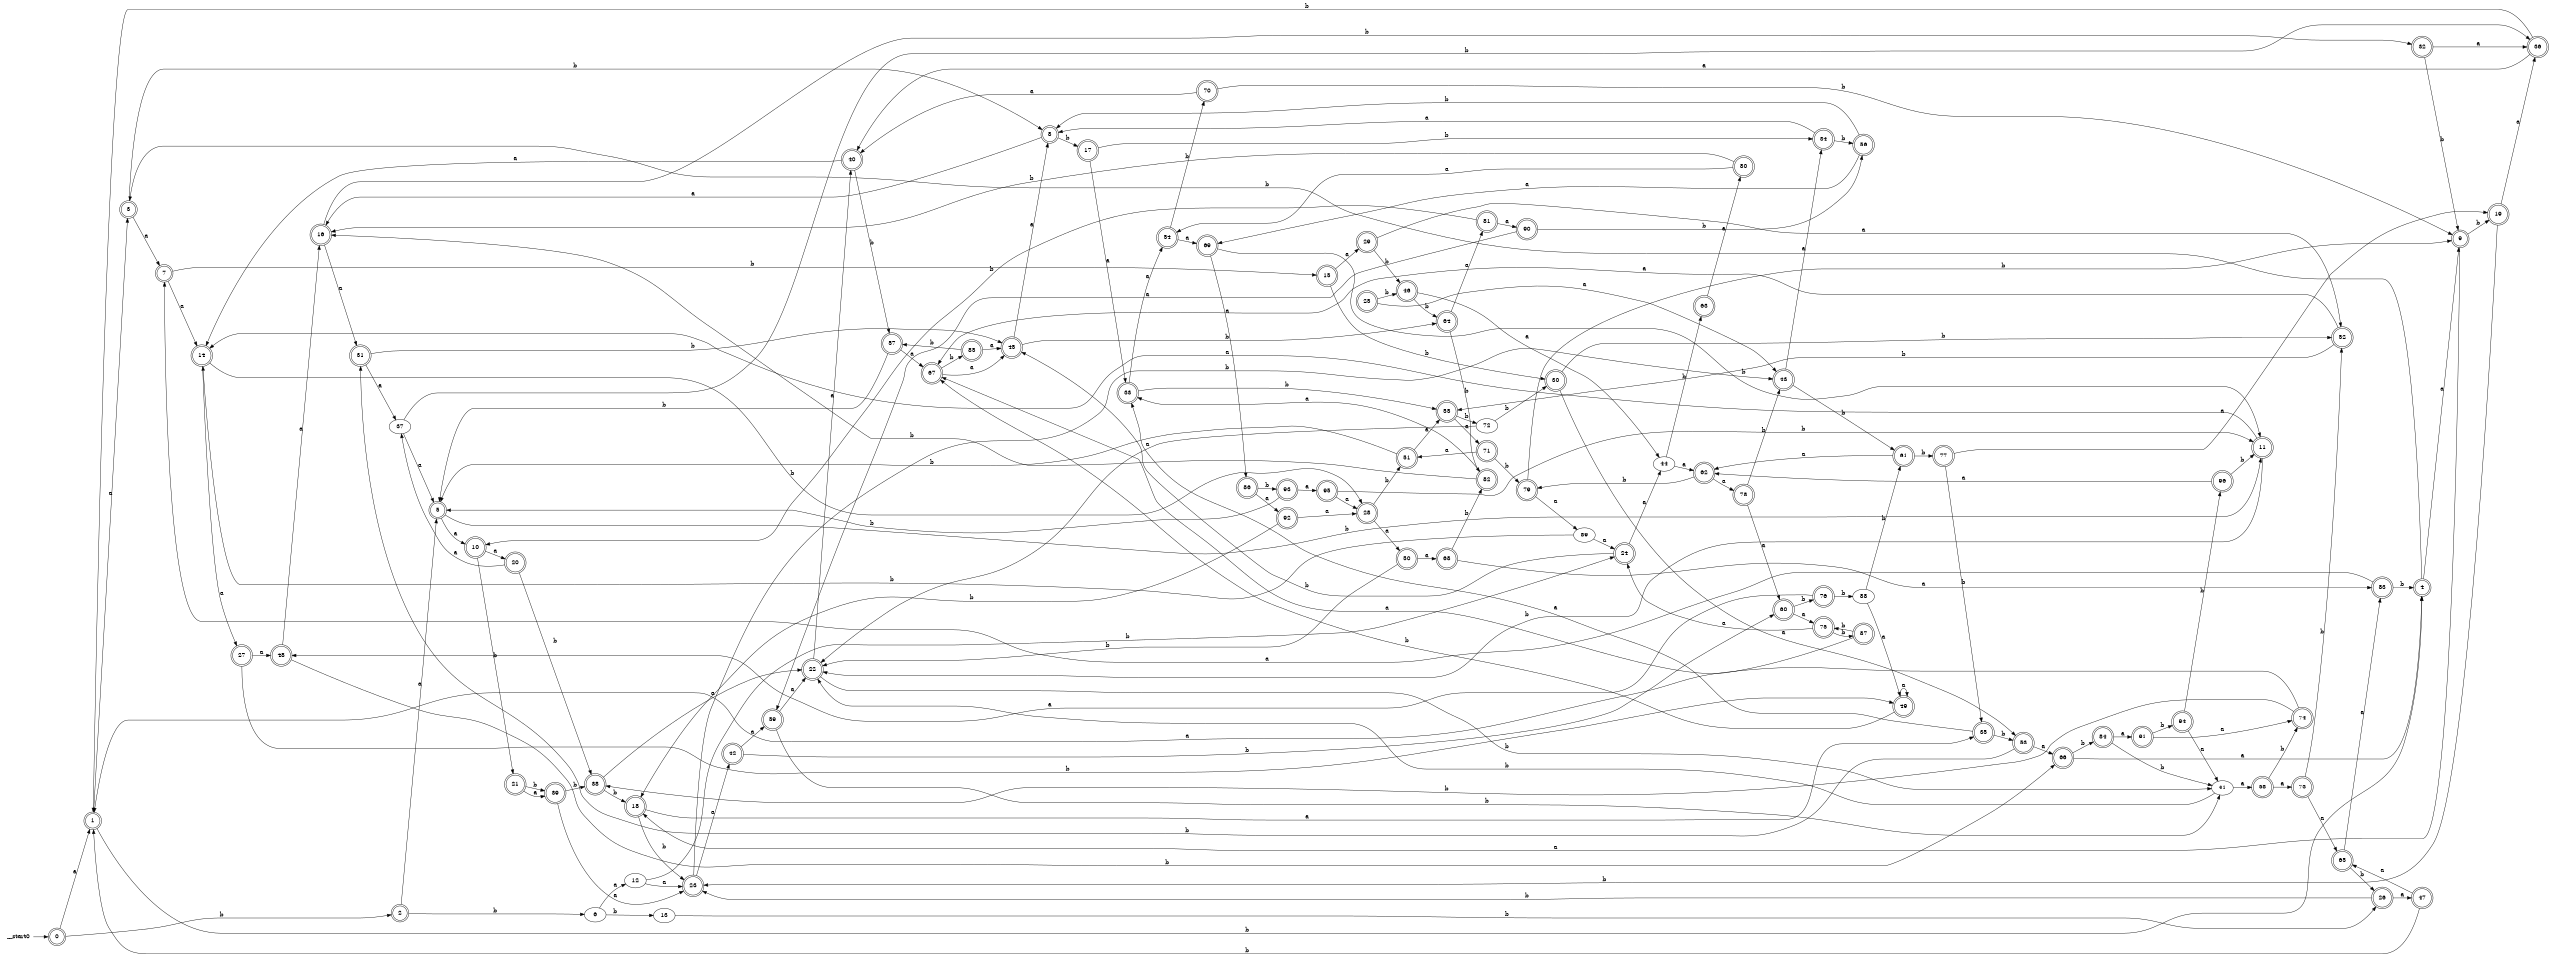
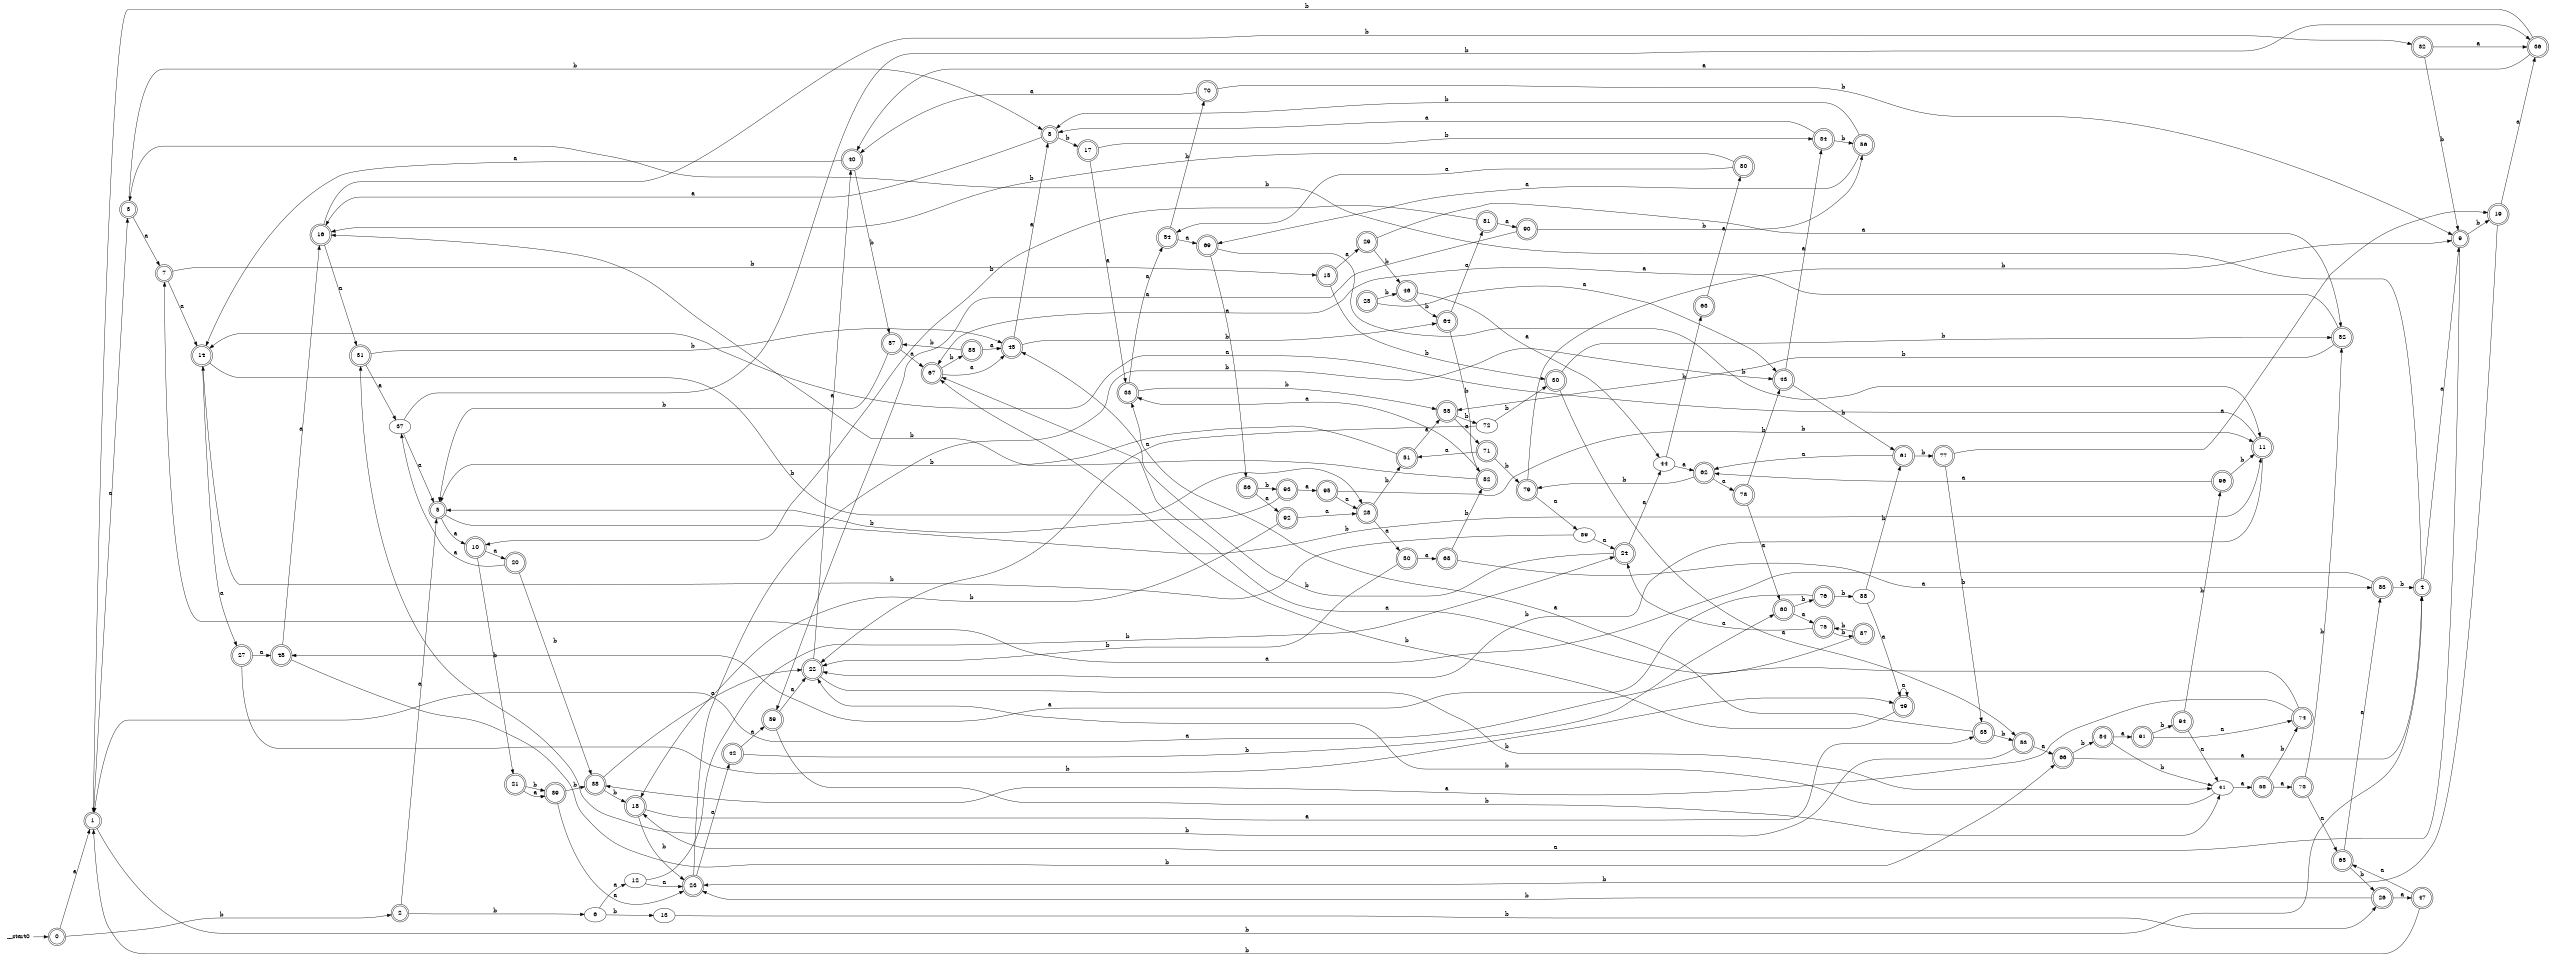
edge "74" -> "38": label "b" -> "a"
